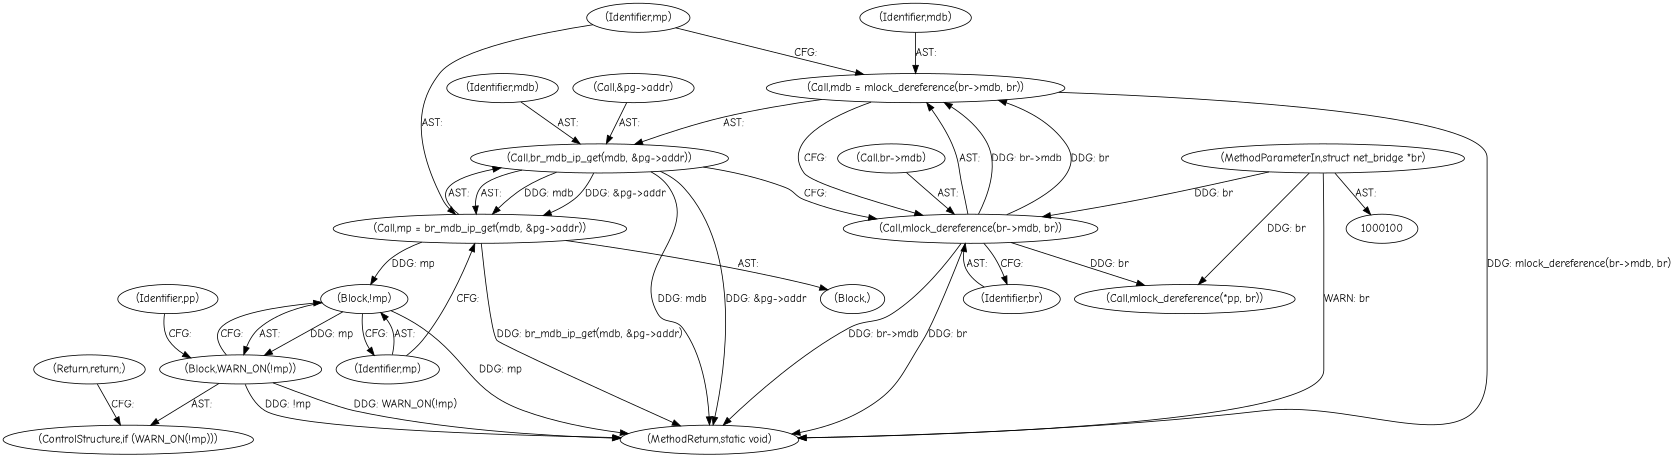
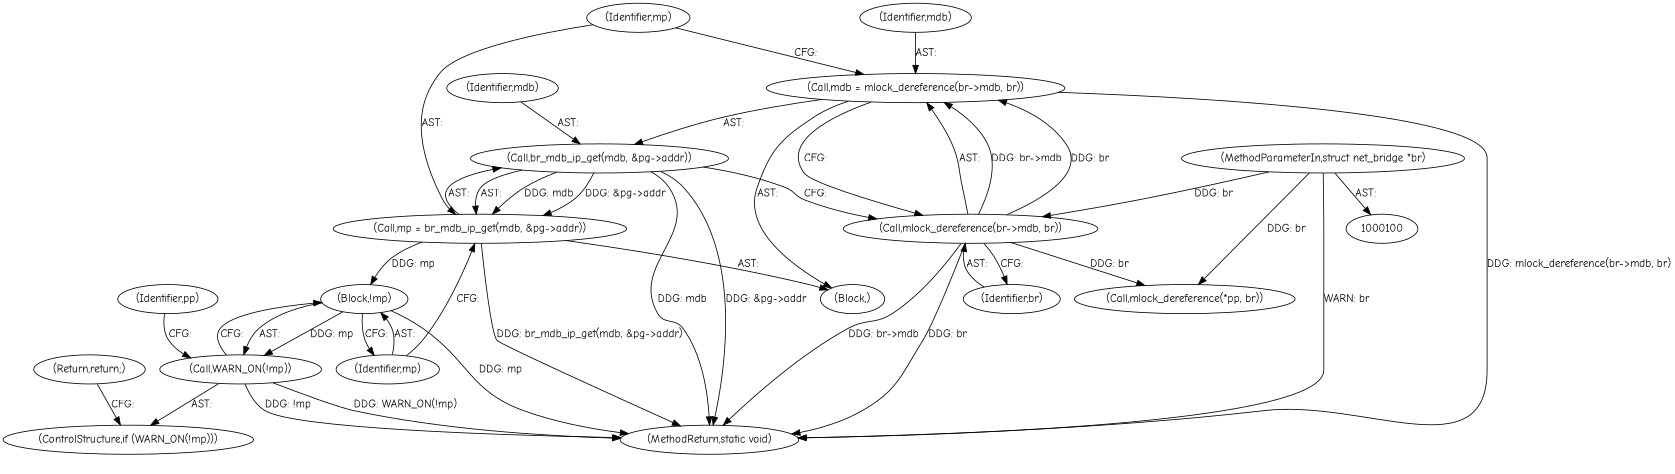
node "(Call,&pg->addr)": removed
node "(Call,br->mdb)": removed
edge "(Call,mdb = mlock_dereference(br->mdb, br))" -> "(Block,)": added, label "AST:"
node "(Block,WARN_ON(!mp))": label "(Block,WARN_ON(!mp))" -> "(Call,WARN_ON(!mp))"
